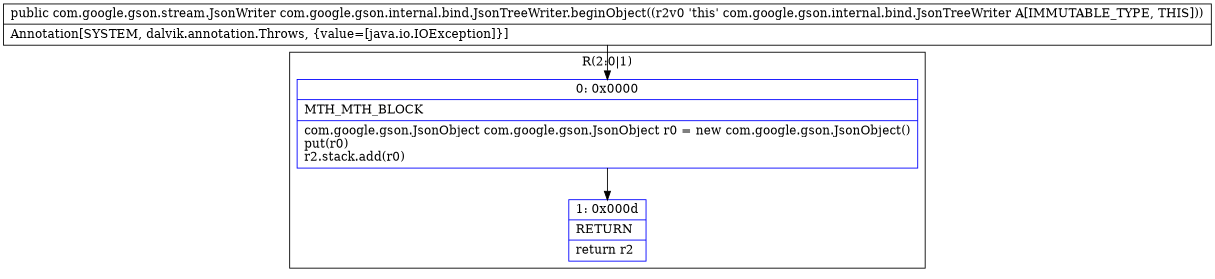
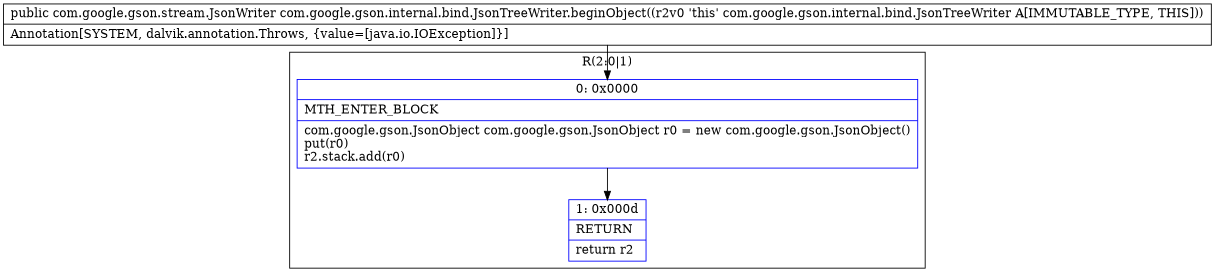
node "0: 0x0000": text "MTH_MTH_BLOCK" -> "MTH_ENTER_BLOCK"
